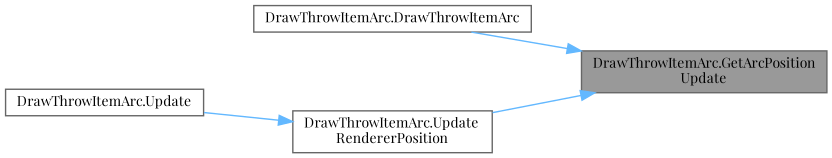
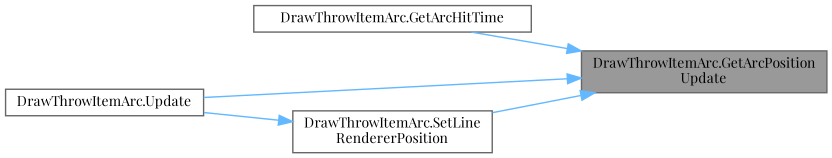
node "DrawThrowItemArc.DrawThrowItemArc": label "DrawThrowItemArc.DrawThrowItemArc" -> "DrawThrowItemArc.GetArcHitTime"
edge "DrawThrowItemArc.Update" -> "DrawThrowItemArc.GetArcPosition Update": added
node "DrawThrowItemArc.Update RendererPosition": label "DrawThrowItemArc.Update RendererPosition" -> "DrawThrowItemArc.SetLine RendererPosition"
